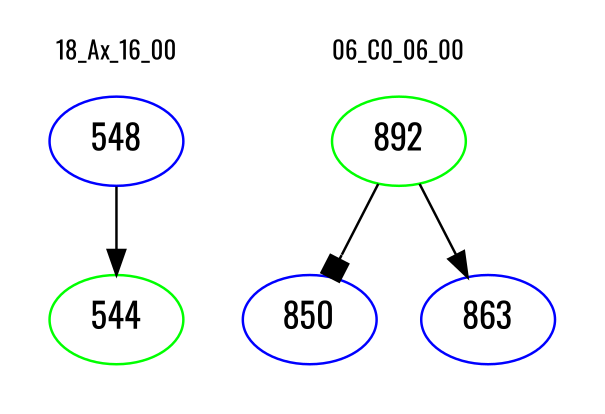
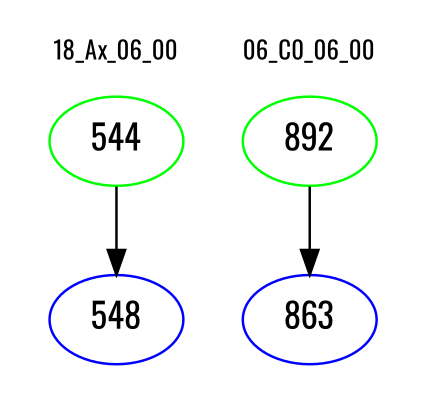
cluster "18_Ax_16_00": label "18_Ax_16_00" -> "18_Ax_06_00"
edge "548" -> "544": reversed
node "850": removed
